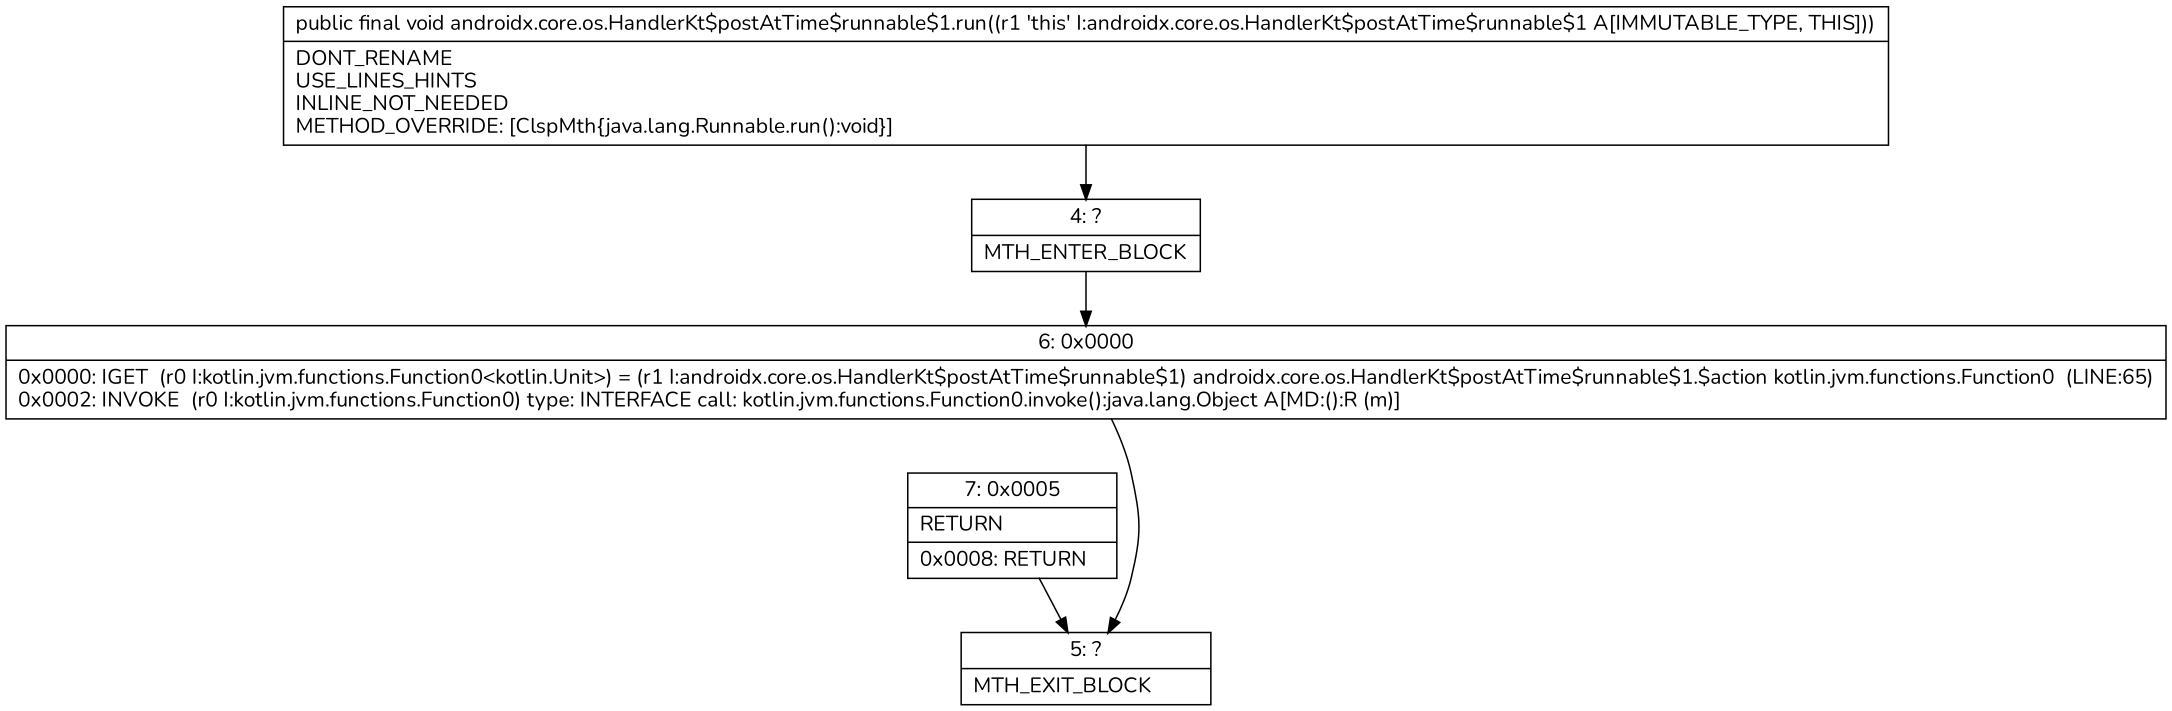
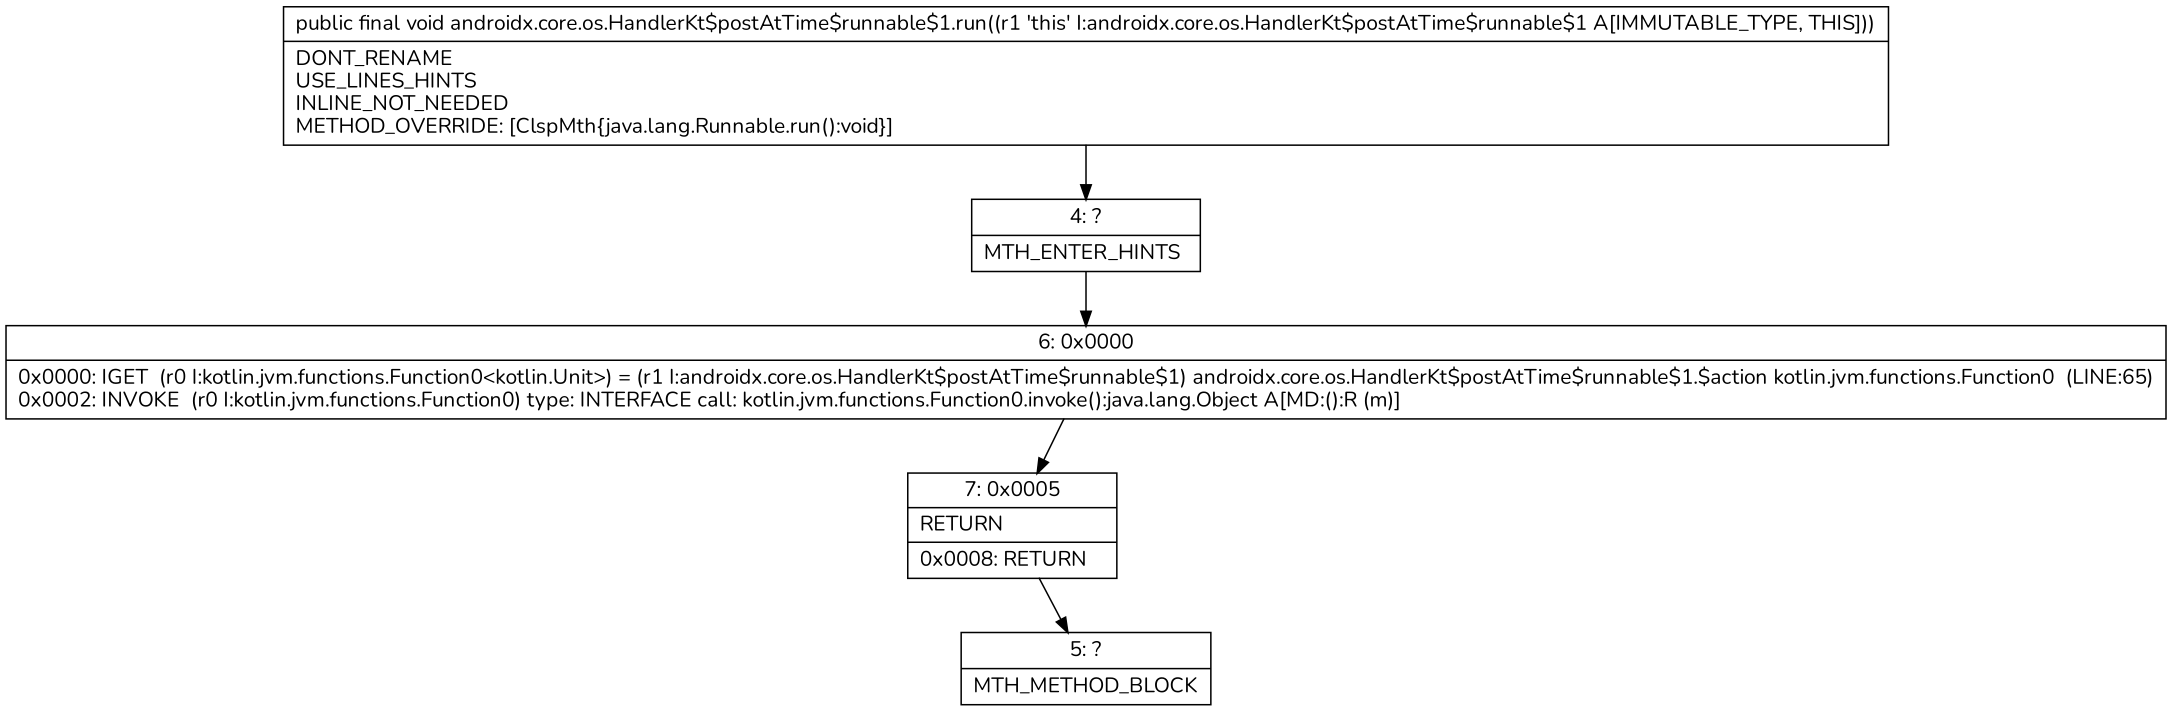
node "4: ?": text "MTH_ENTER_BLOCK" -> "MTH_ENTER_HINTS"
edge "6: 0x0000" -> "5: ?": now "6: 0x0000" -> "7: 0x0005"
node "5: ?": text "MTH_EXIT_BLOCK" -> "MTH_METHOD_BLOCK"
